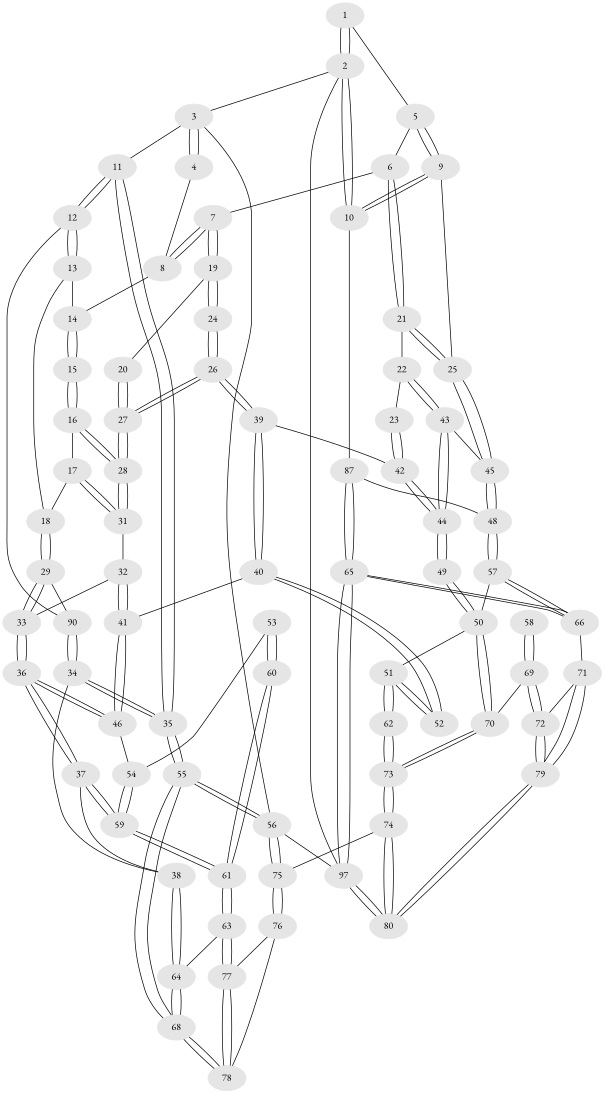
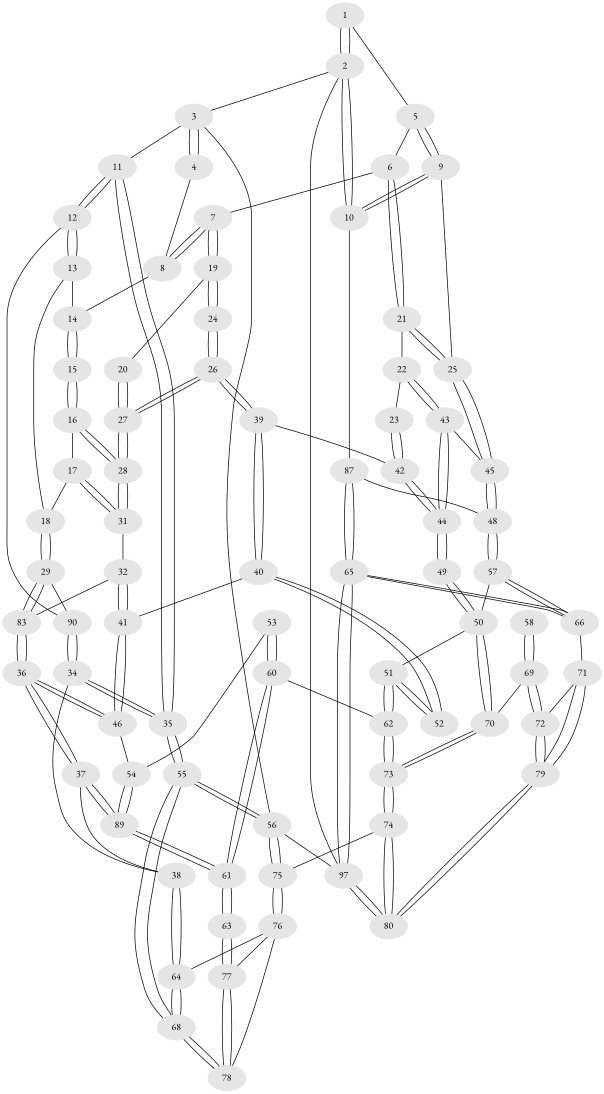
node "33": label "33" -> "83"
edge "60" -- "62": added
node "59": label "59" -> "89"
edge "63" -- "64": now "76" -- "64"
